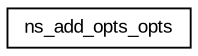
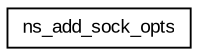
node "ns_add_opts_opts": label "ns_add_opts_opts" -> "ns_add_sock_opts"
